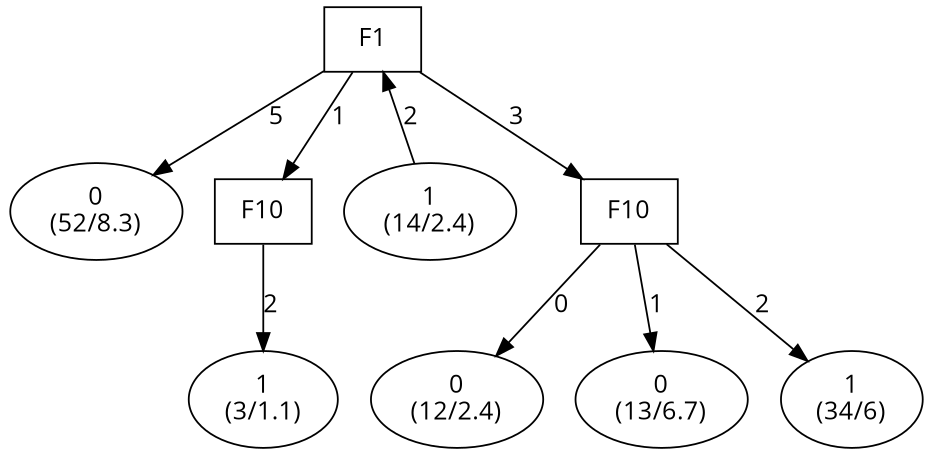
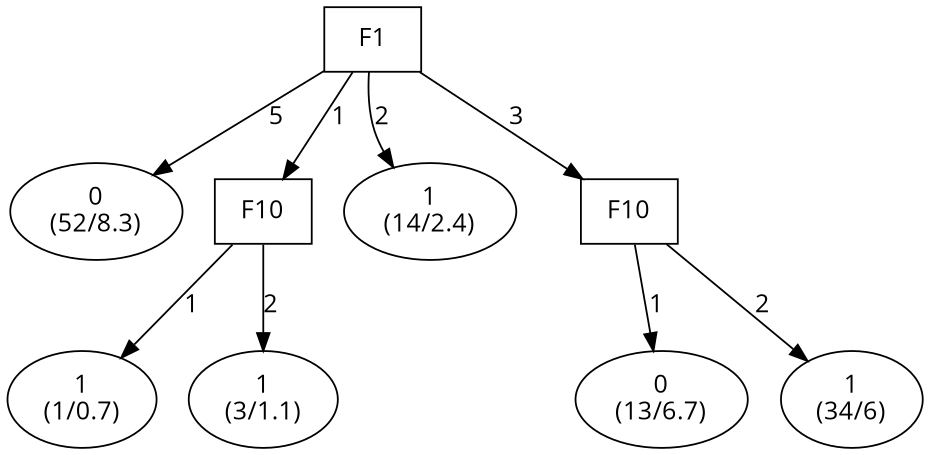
edge "1 (14/2.4)" -> "F1": reversed
node "1 (1/0.7)": added
node "0 (12/2.4)": removed
